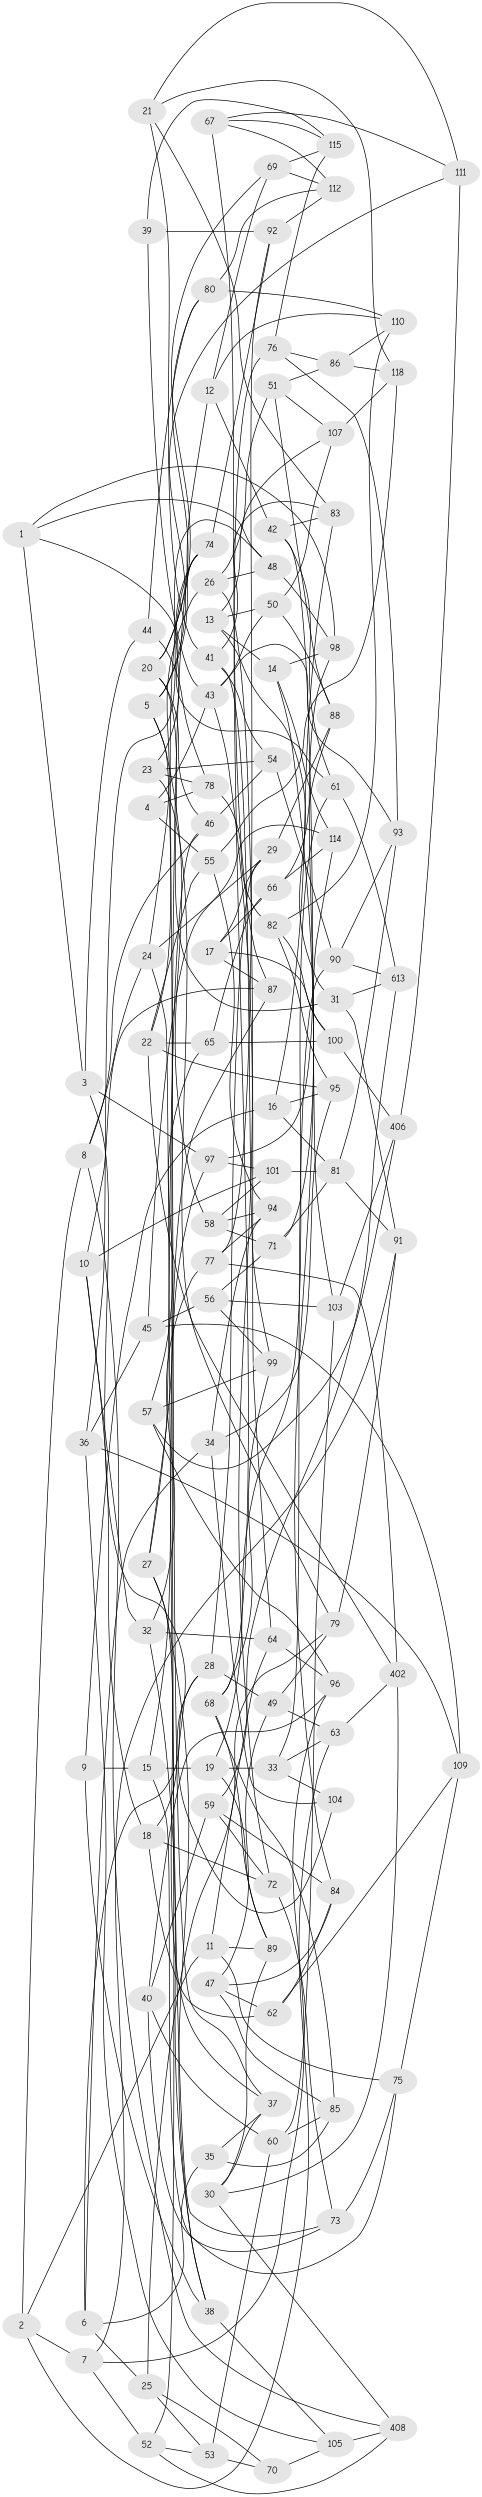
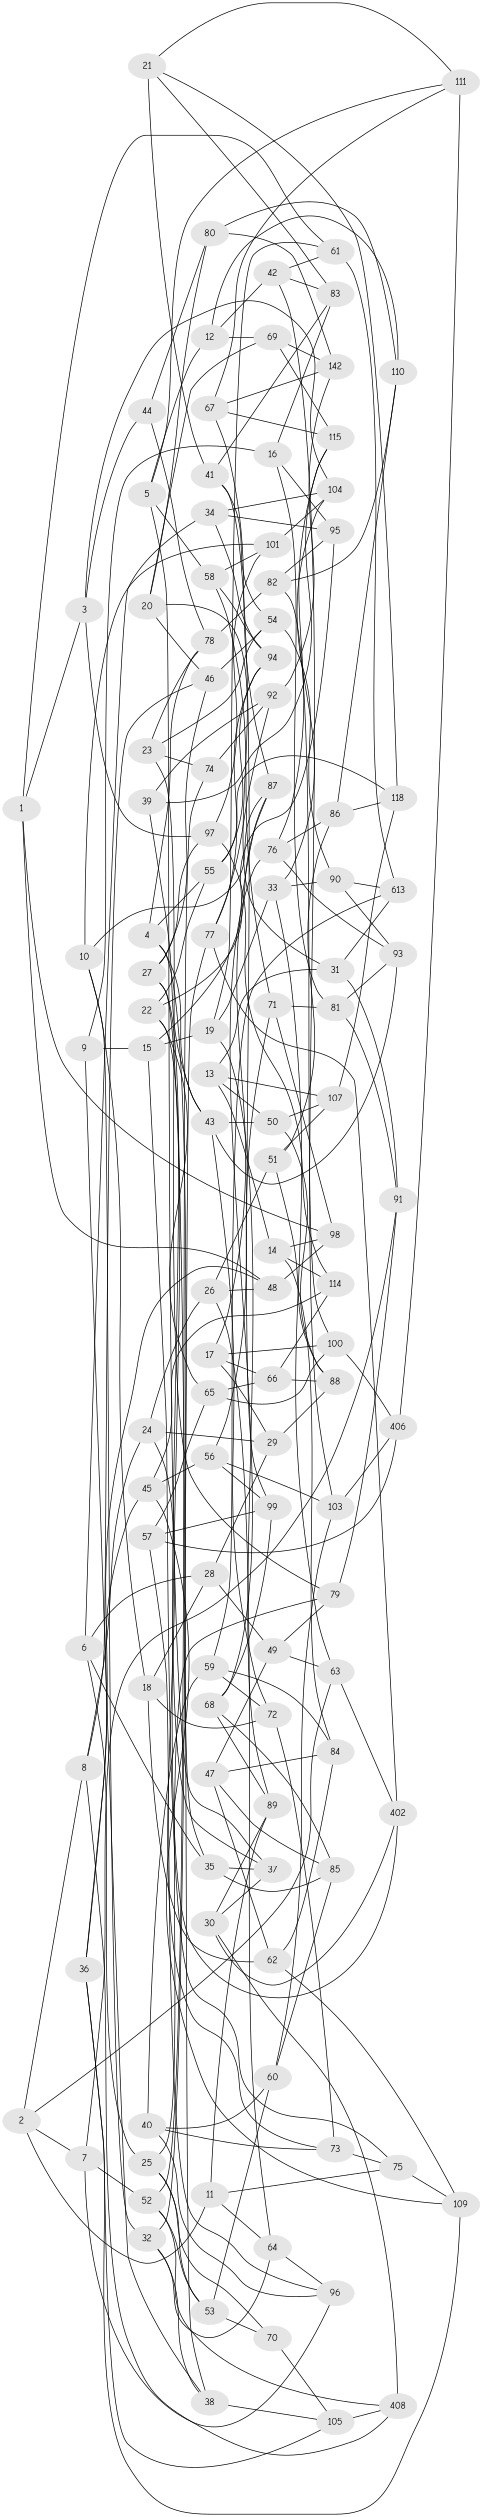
node "112": label "112" -> "142"
edge "74" -- "22": removed
edge "101" -- "81": now "101" -- "104"
edge "4" -- "35": added
